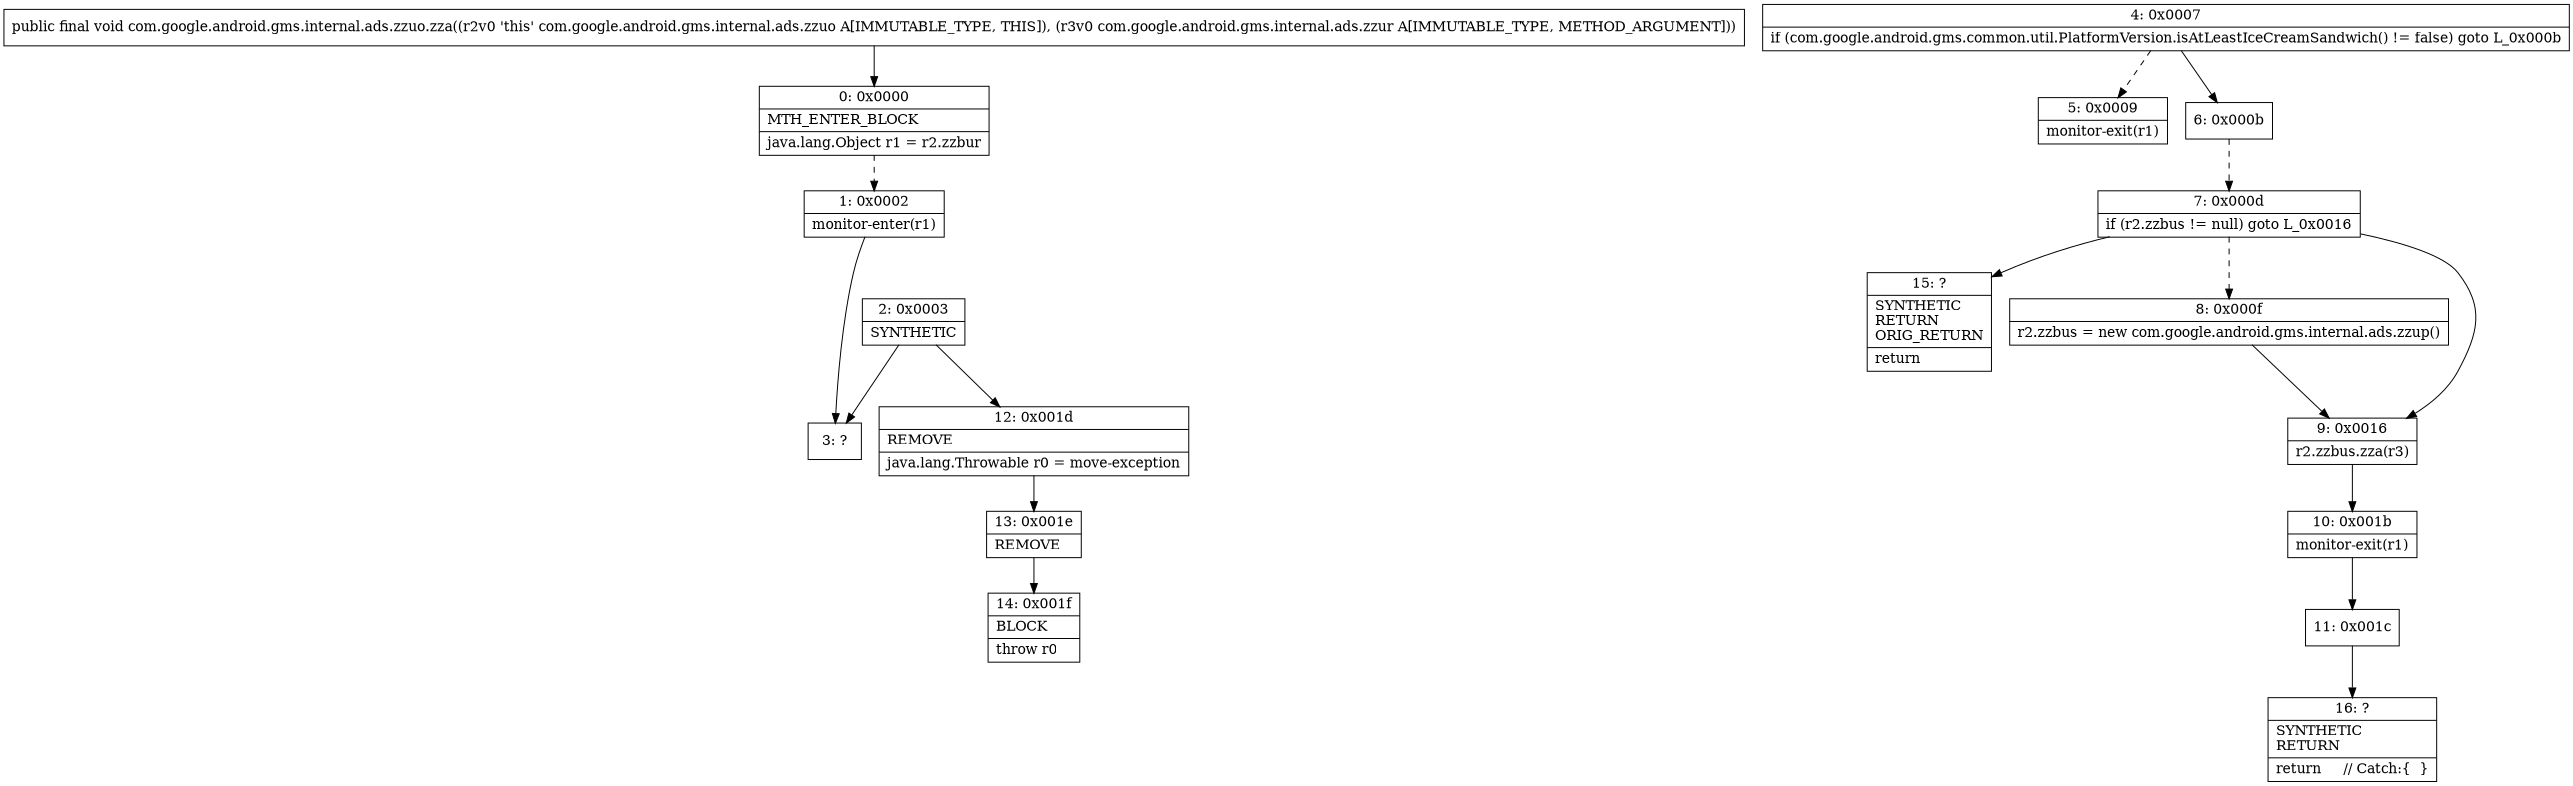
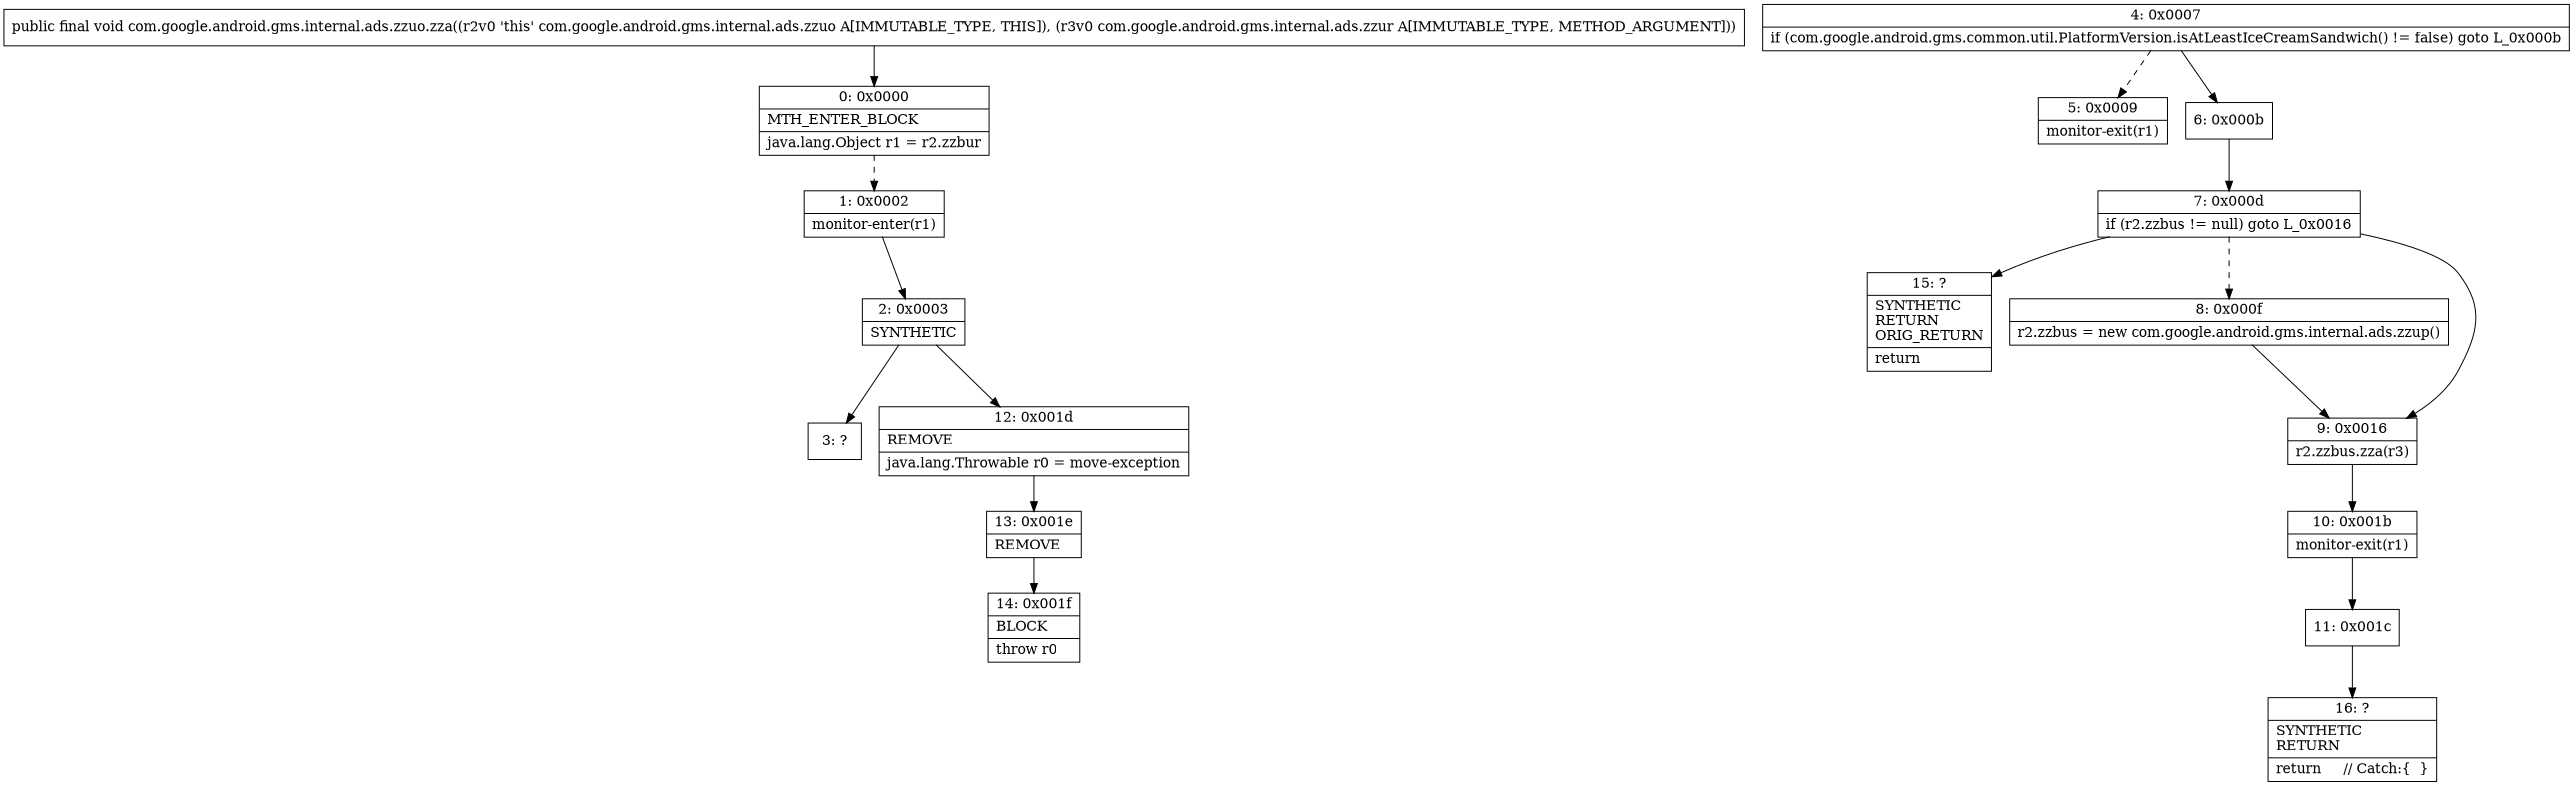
edge "6: 0x000b" -> "7: 0x000d": style dashed -> solid
edge "1: 0x0002" -> "3: ?": now "1: 0x0002" -> "2: 0x0003"
